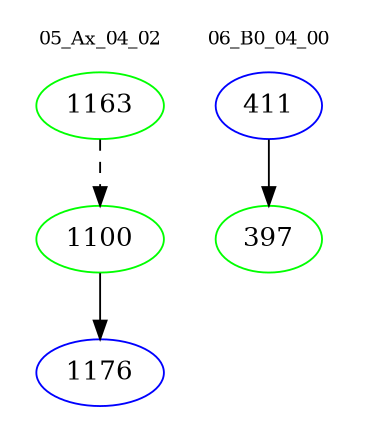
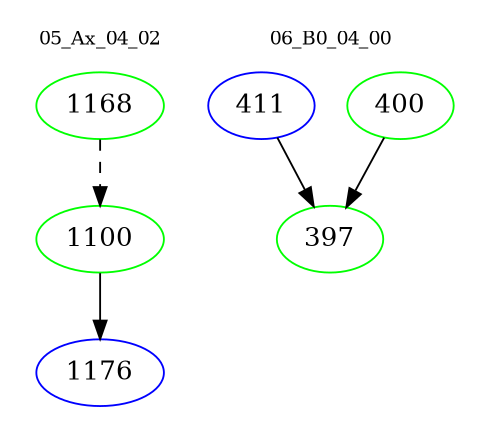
node "1163": label "1163" -> "1168"
node "400": added
